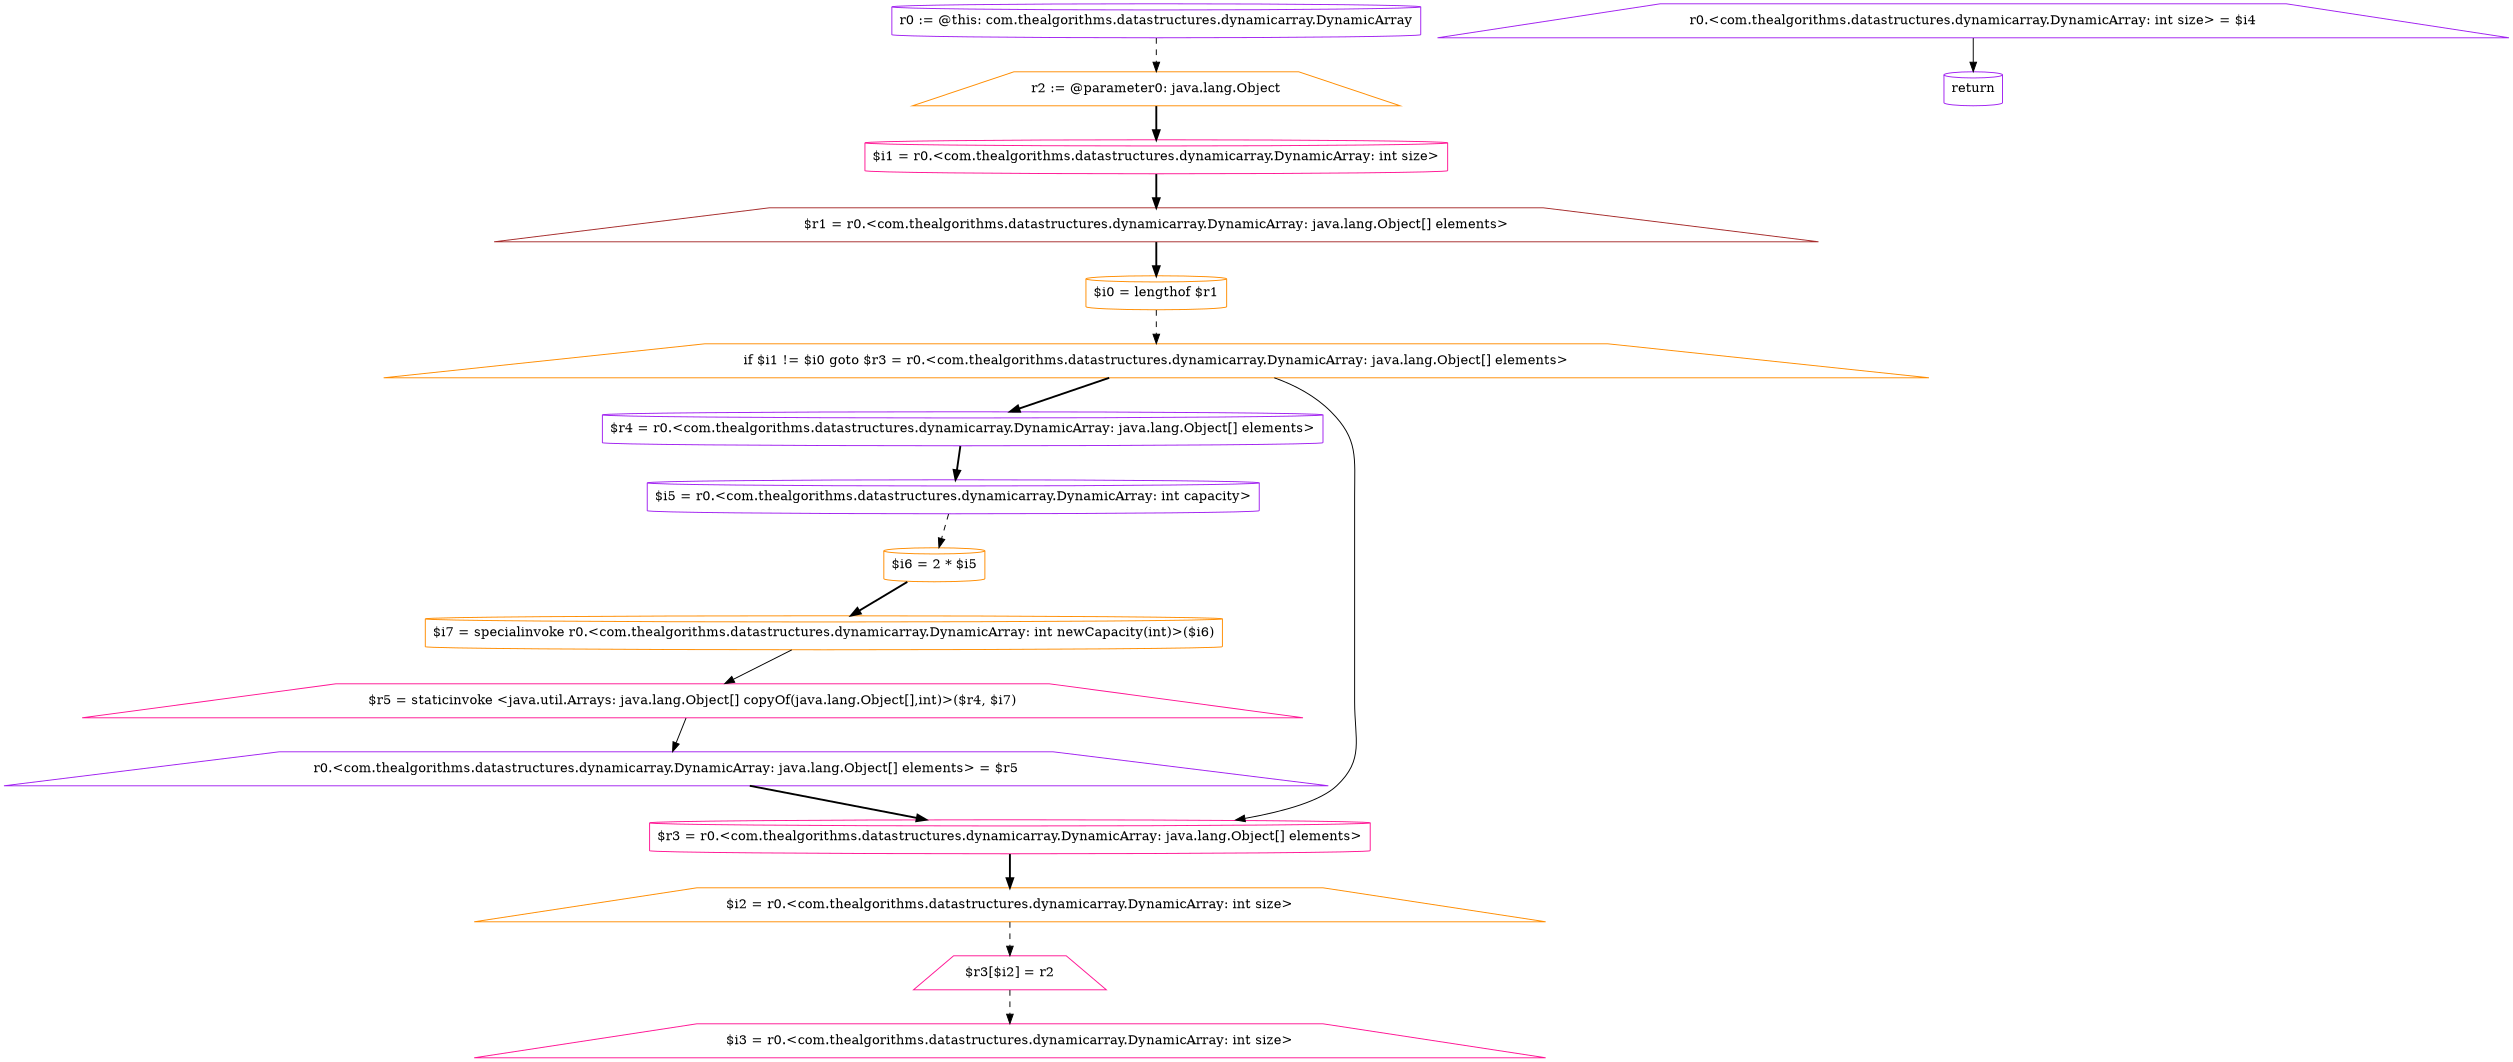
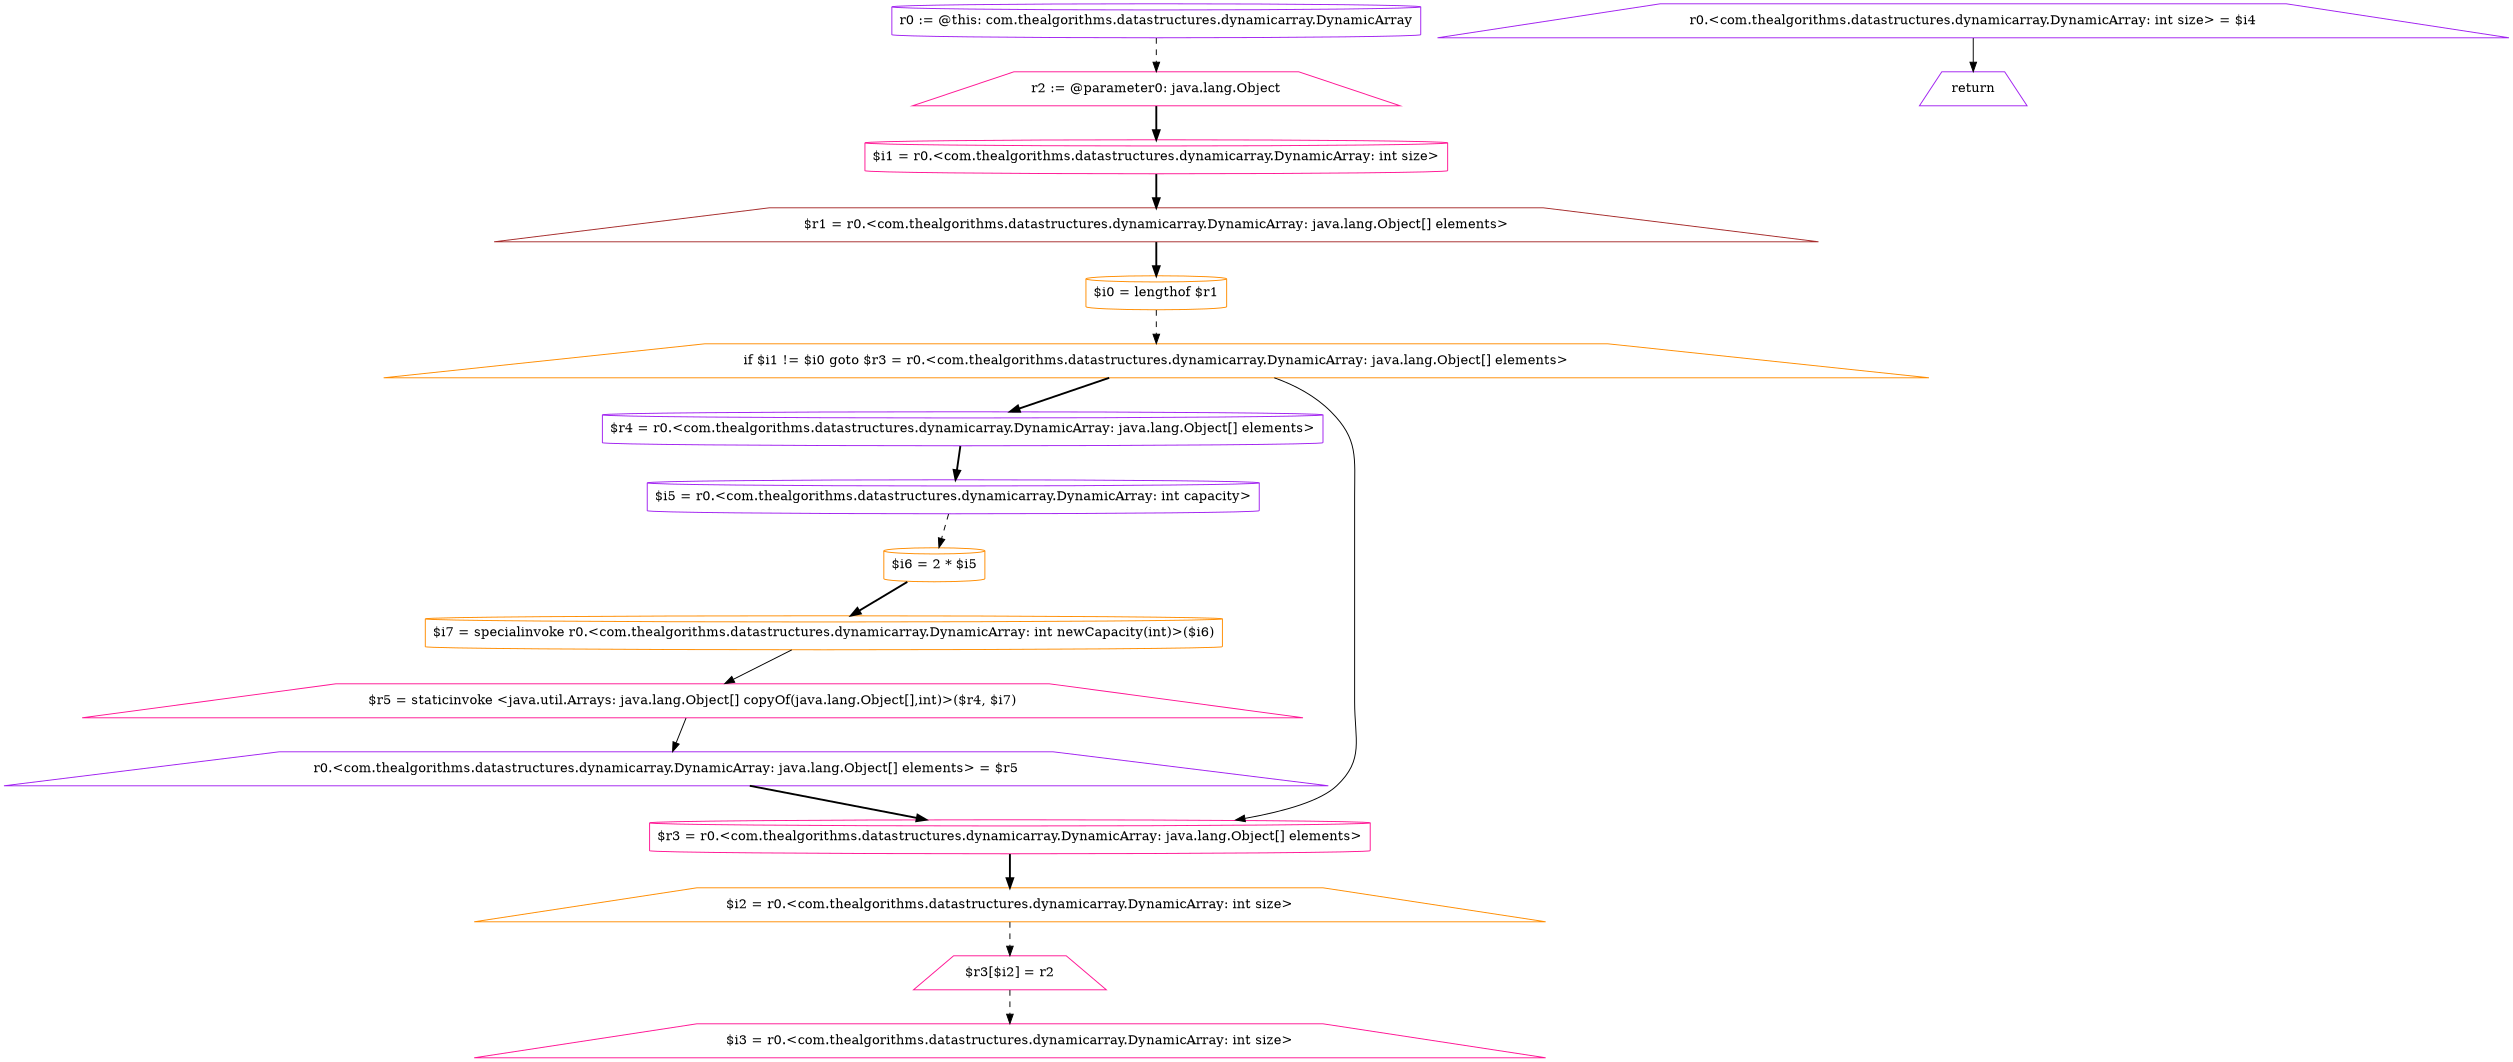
node "r2 := @parameter0: java.lang.Object": color darkorange -> deeppink
node "return": shape cylinder -> trapezium
